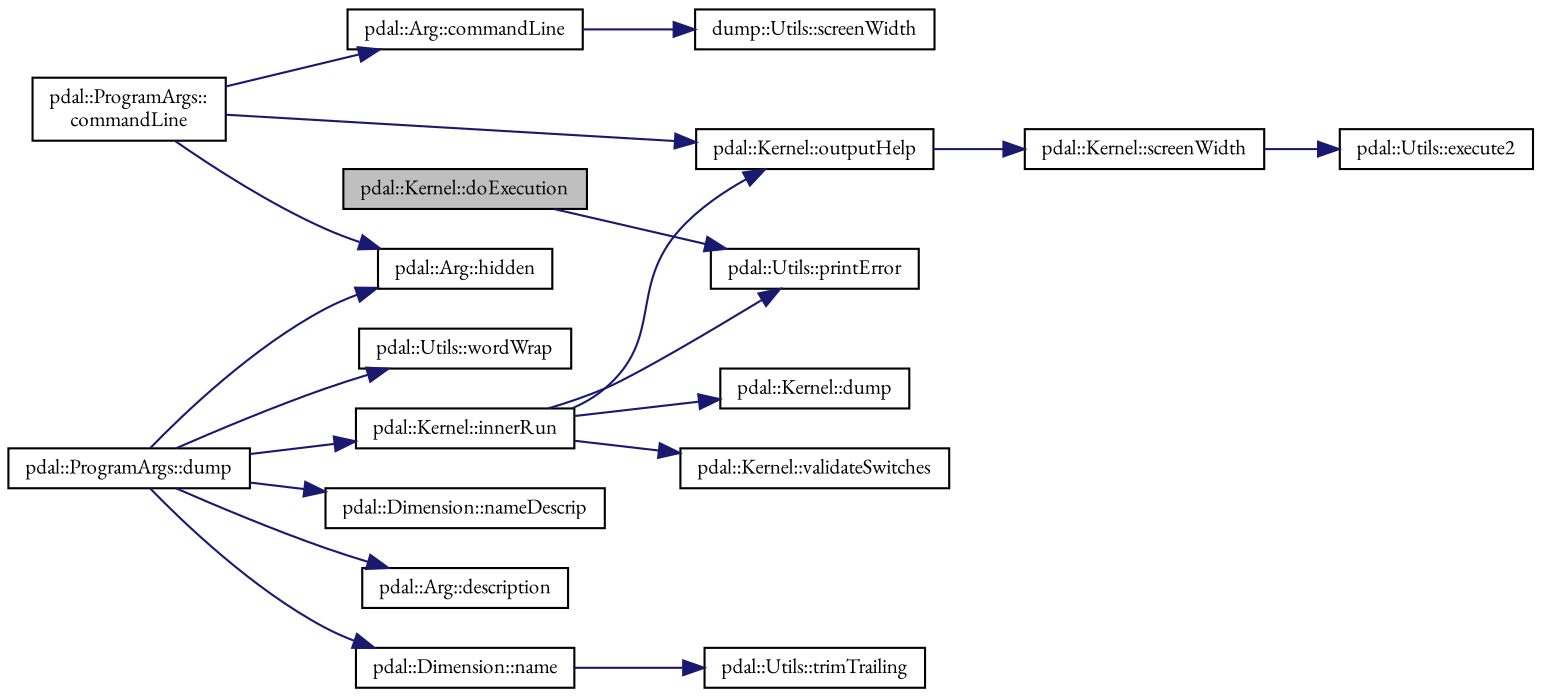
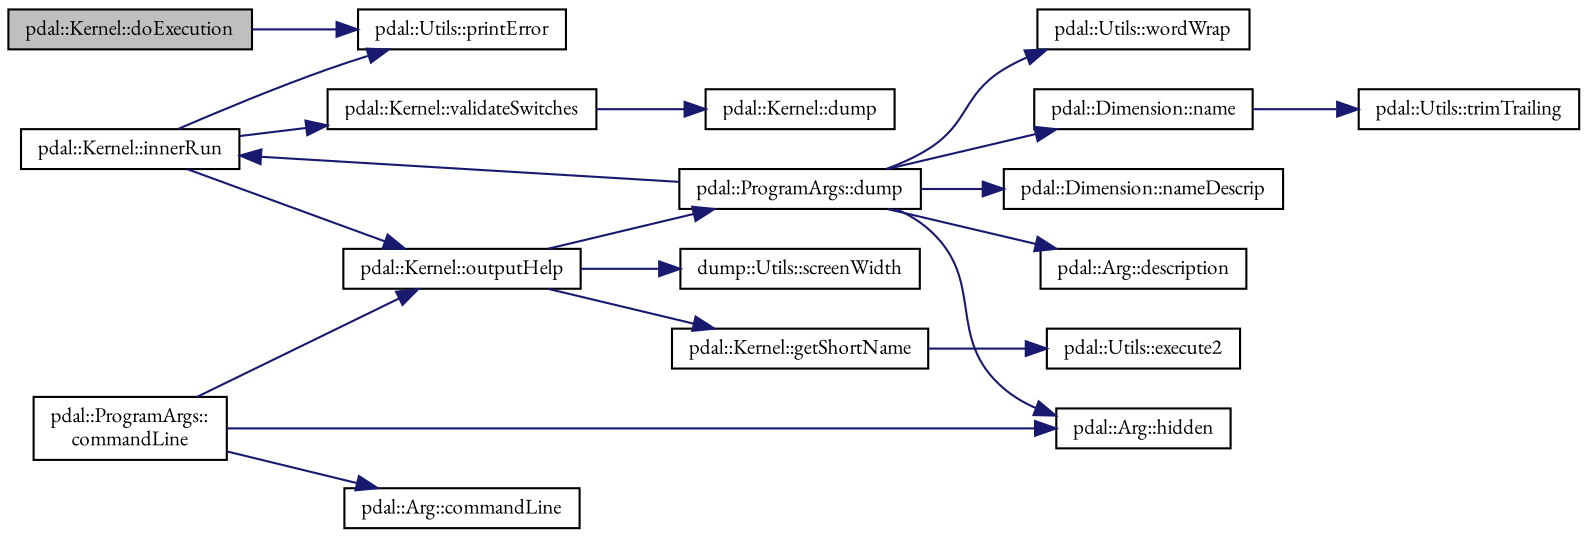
edge "pdal::Arg::commandLine" -> "dump::Utils::screenWidth": now "pdal::Kernel::outputHelp" -> "dump::Utils::screenWidth"
node "pdal::Kernel::screenWidth": label "pdal::Kernel::screenWidth" -> "pdal::Kernel::getShortName"
edge "pdal::Kernel::outputHelp" -> "pdal::ProgramArgs::dump": added
edge "pdal::Kernel::innerRun" -> "pdal::Kernel::dump": now "pdal::Kernel::validateSwitches" -> "pdal::Kernel::dump"
